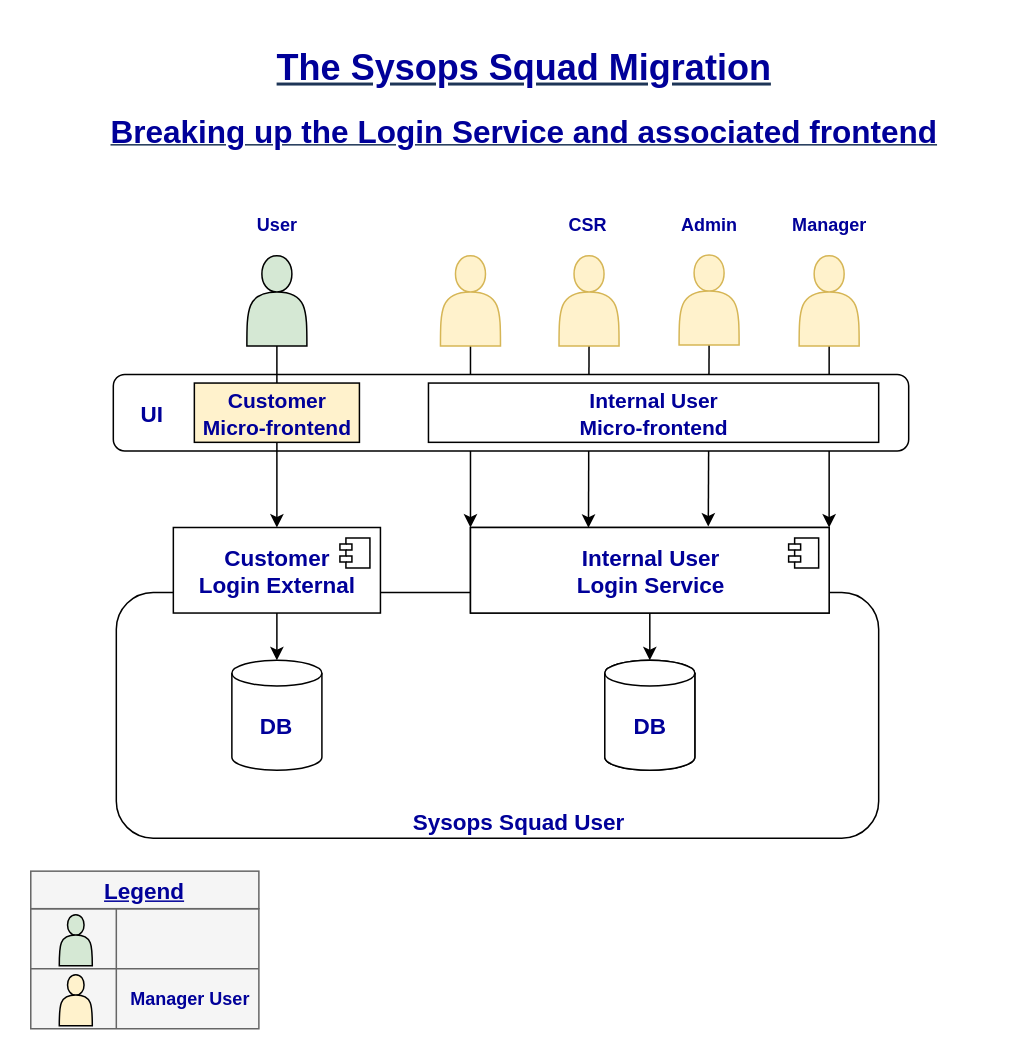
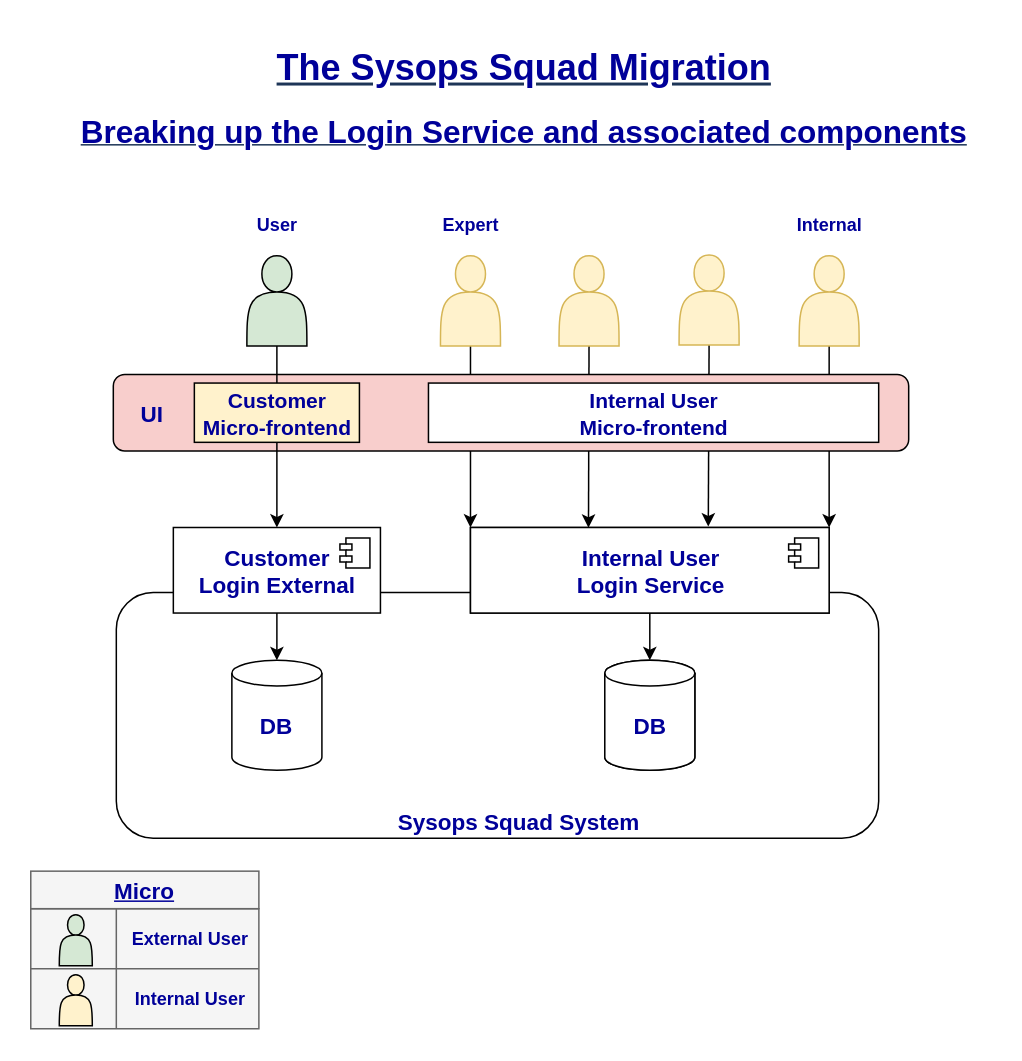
node "The Sysops Squad MigrationBreaking up the Login Service and associated frontend": label "The Sysops Squad MigrationBreaking up the Login Service and associated frontend" -> "The Sysops Squad MigrationBreaking up the Login Service and associated components"
node "Expert": added
node "CSR": removed
node "Admin": removed
node "Manager": label "Manager" -> "Internal"
node "UI": fillcolor #ffffff -> #f8cecc
node "Sysops Squad User": label "Sysops Squad User" -> "Sysops Squad System"
node "Legend": label "Legend" -> "Micro"
node "External User": added
node "Manager User": label "Manager User" -> "Internal User"
